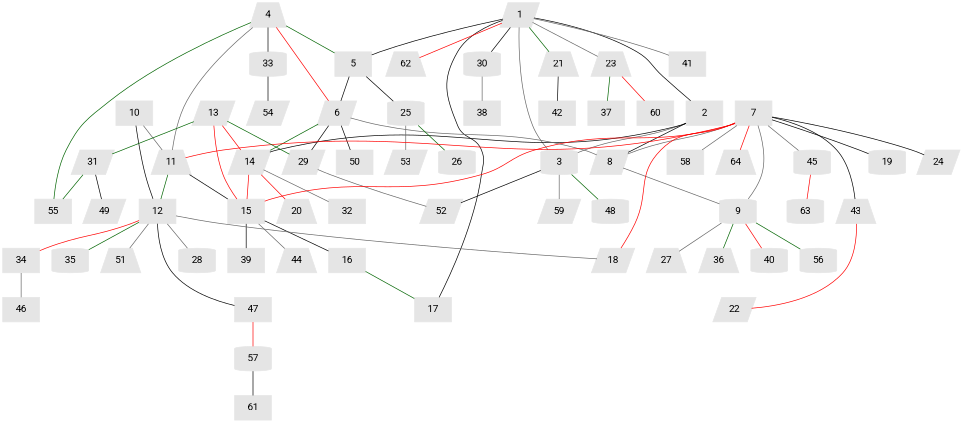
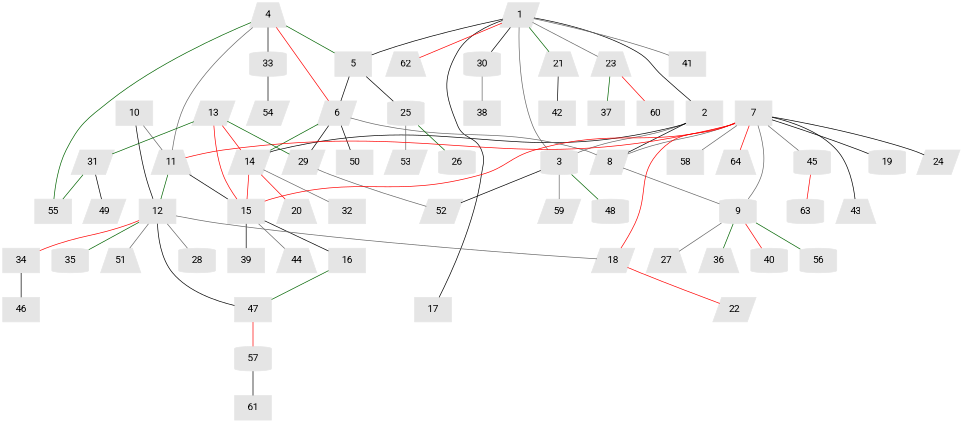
edge "34" -- "46": color gray40 -> black
edge "16" -- "17": now "16" -- "47"
edge "43" -- "22": now "18" -- "22"
